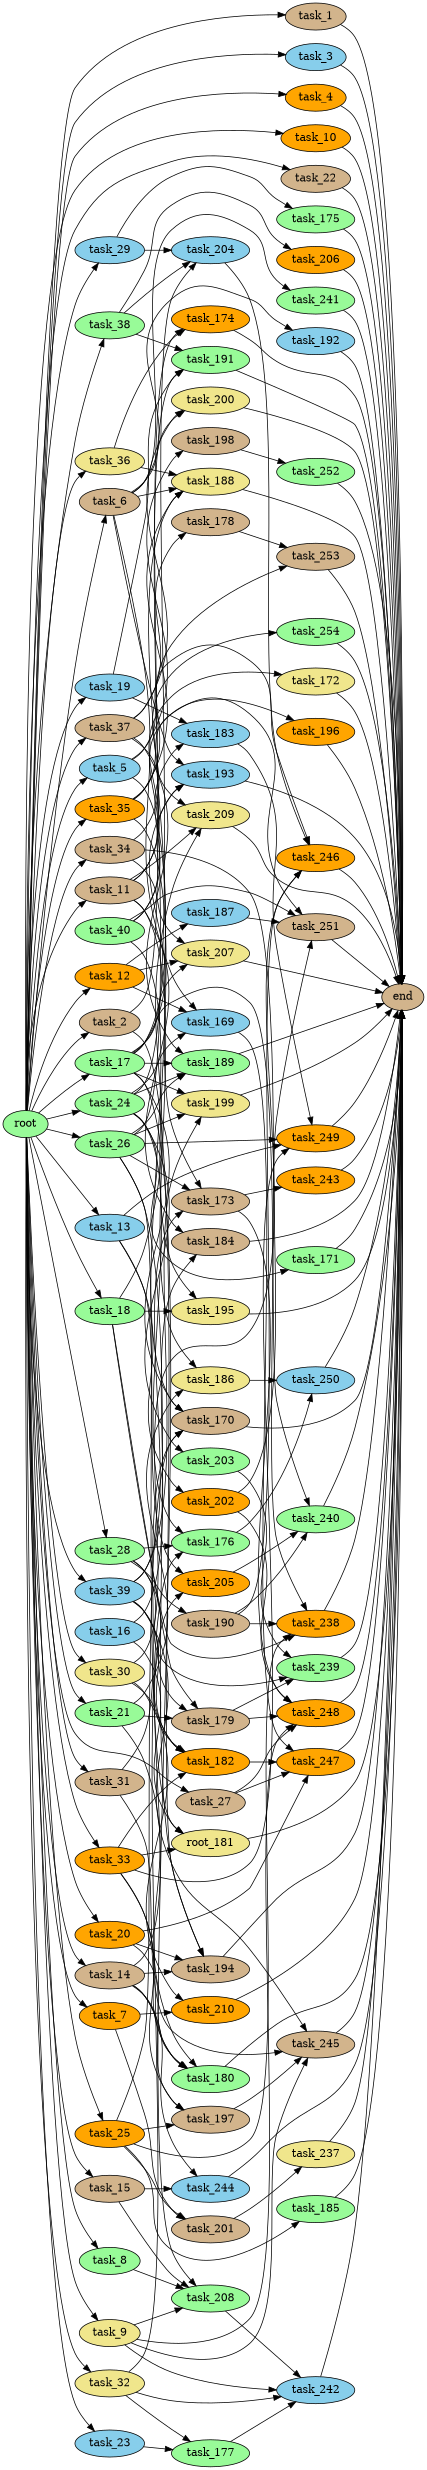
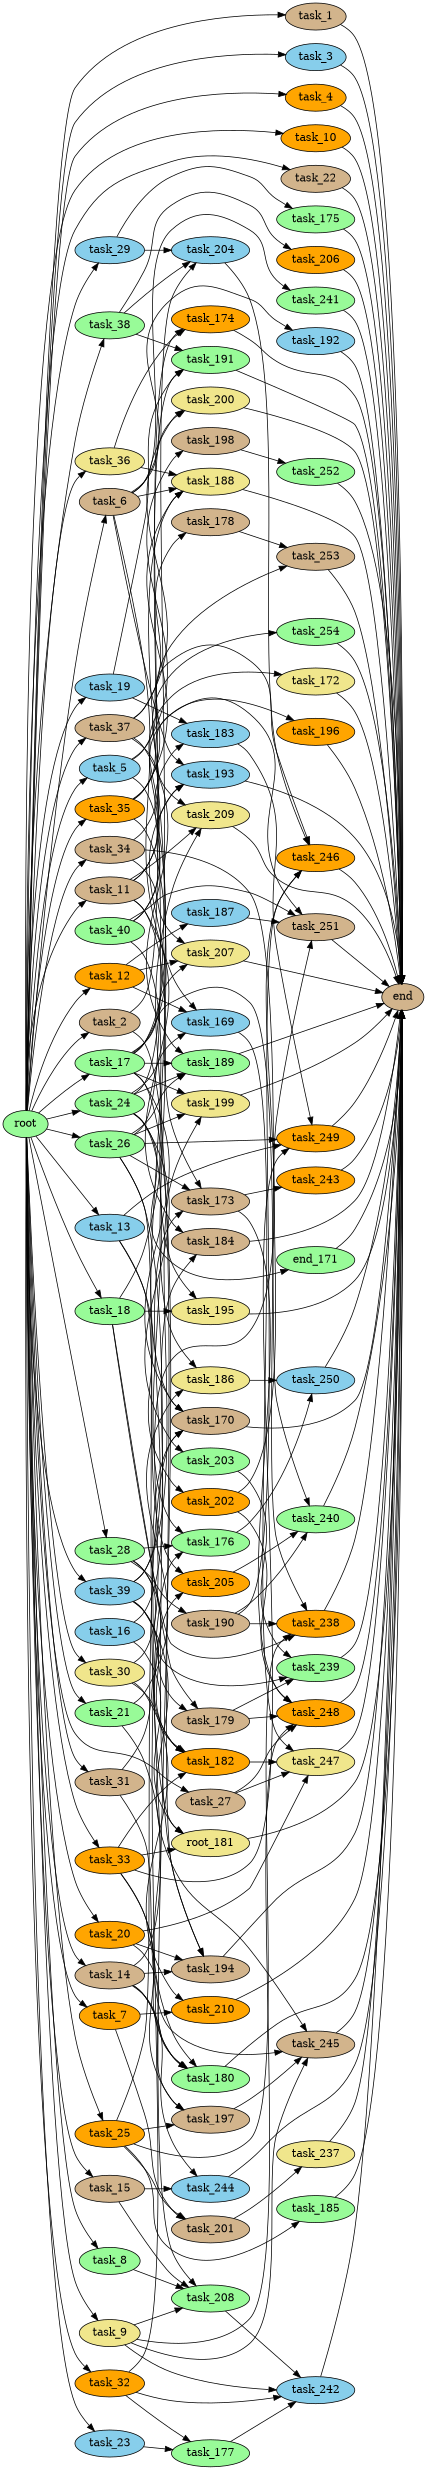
node "task_171": label "task_171" -> "end_171"
edge "task_21" -> "task_179": removed
node "task_247": fillcolor orange -> khaki
node "task_32": fillcolor khaki -> orange
